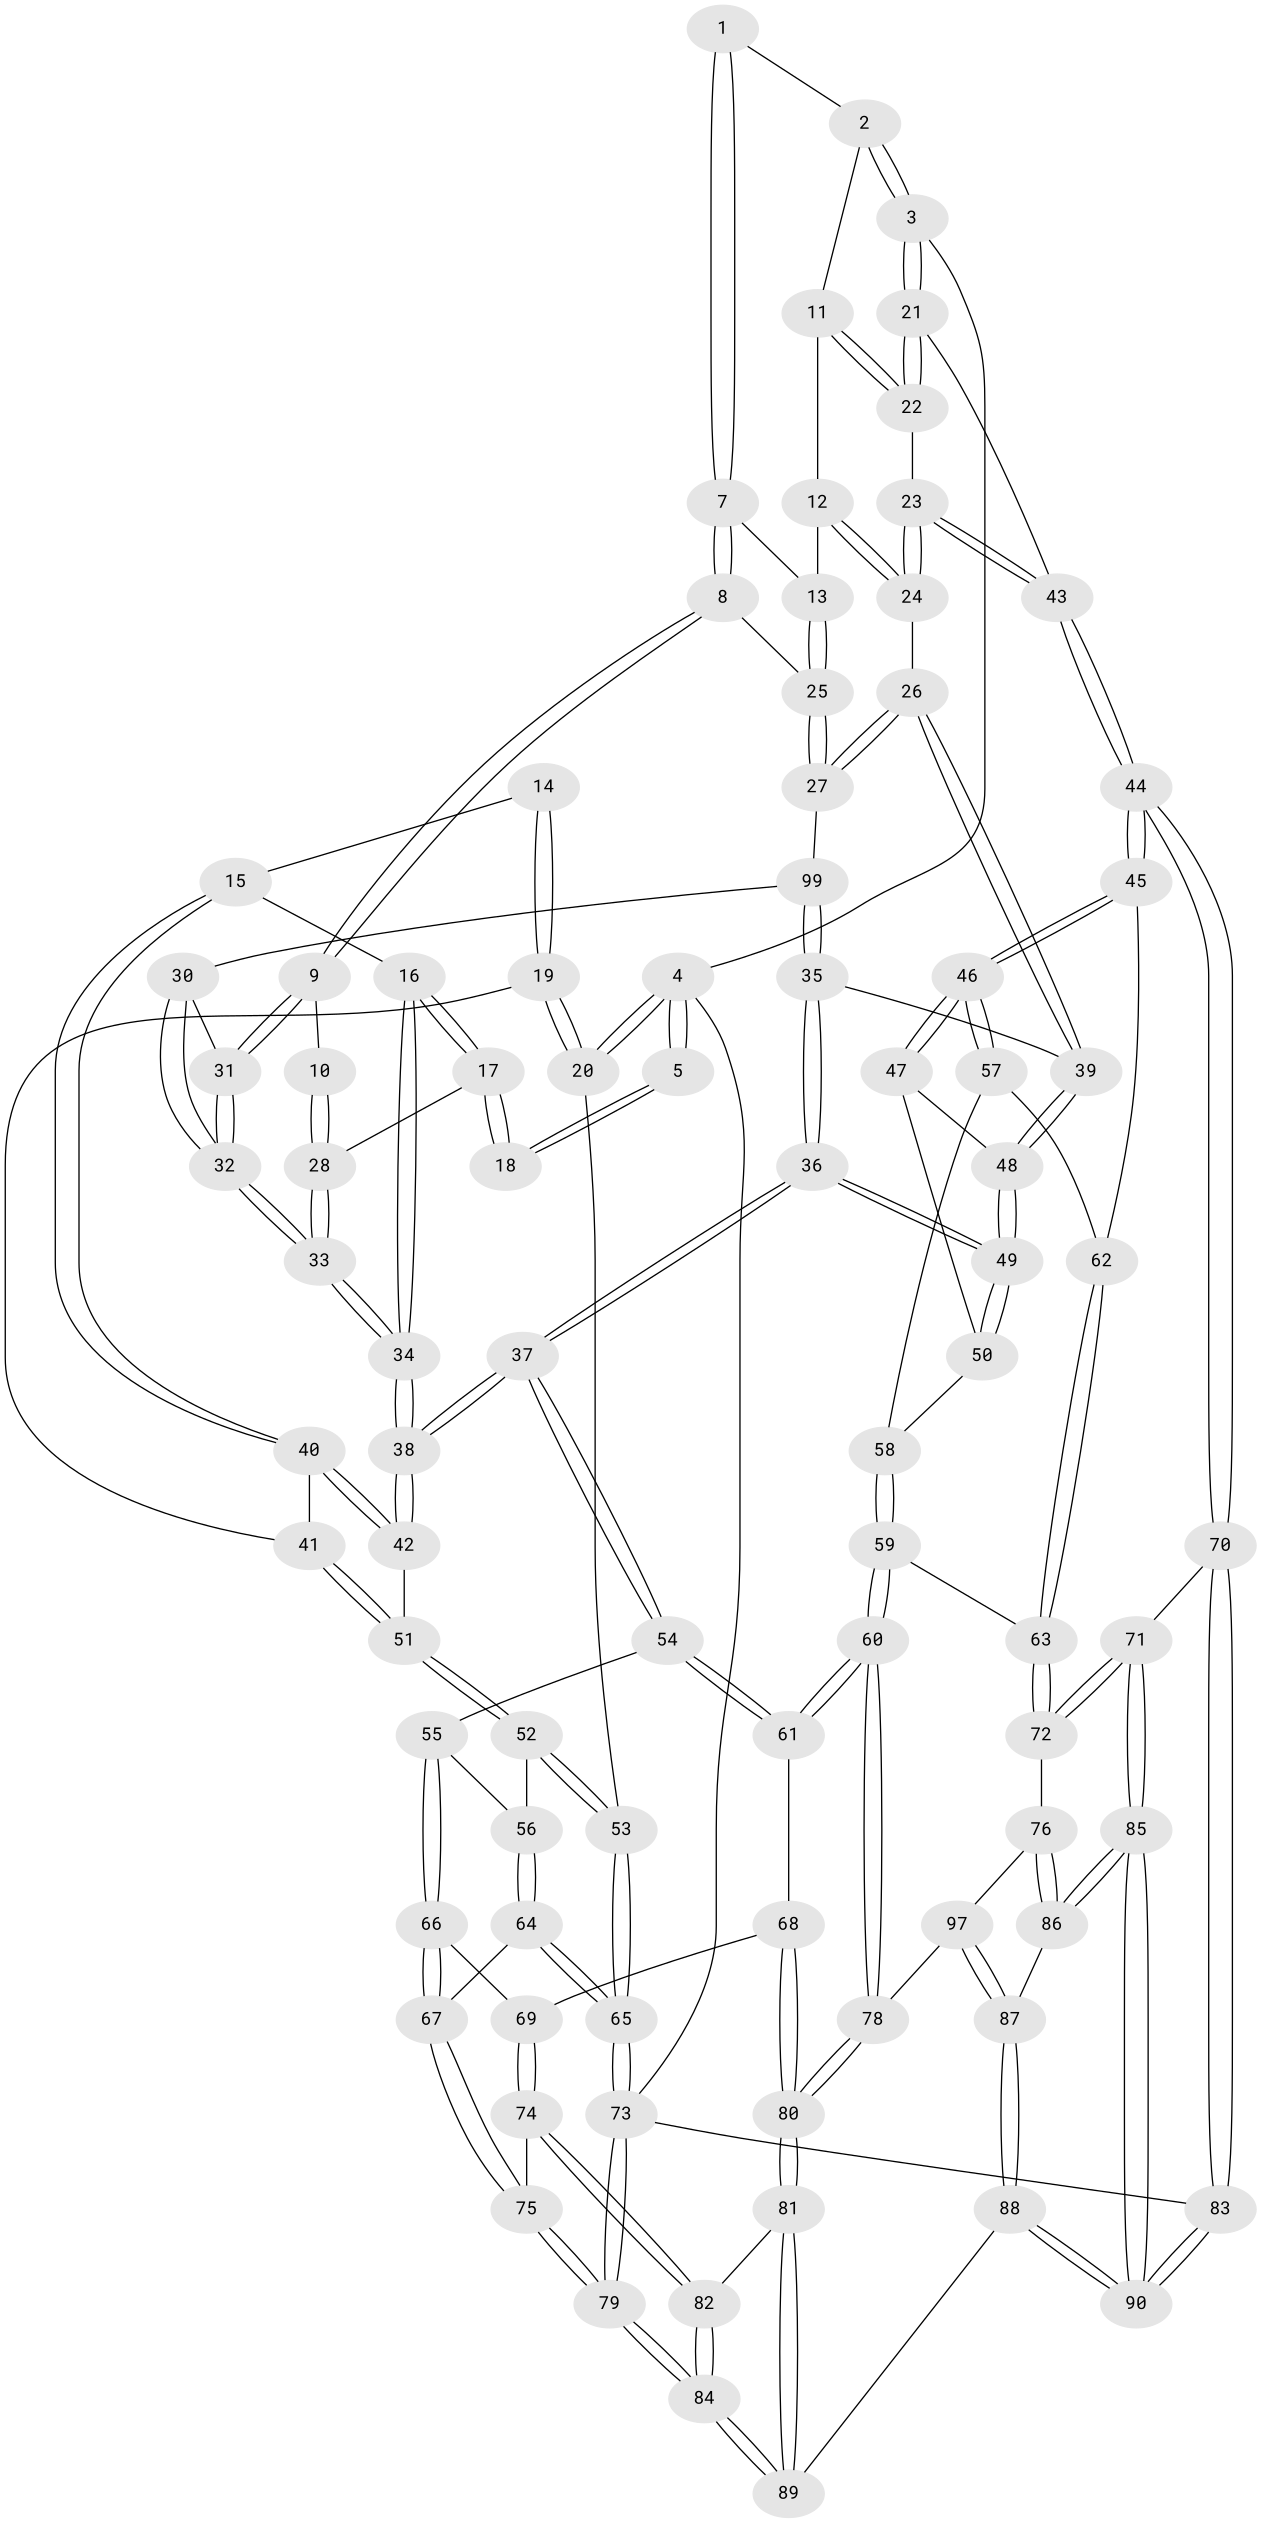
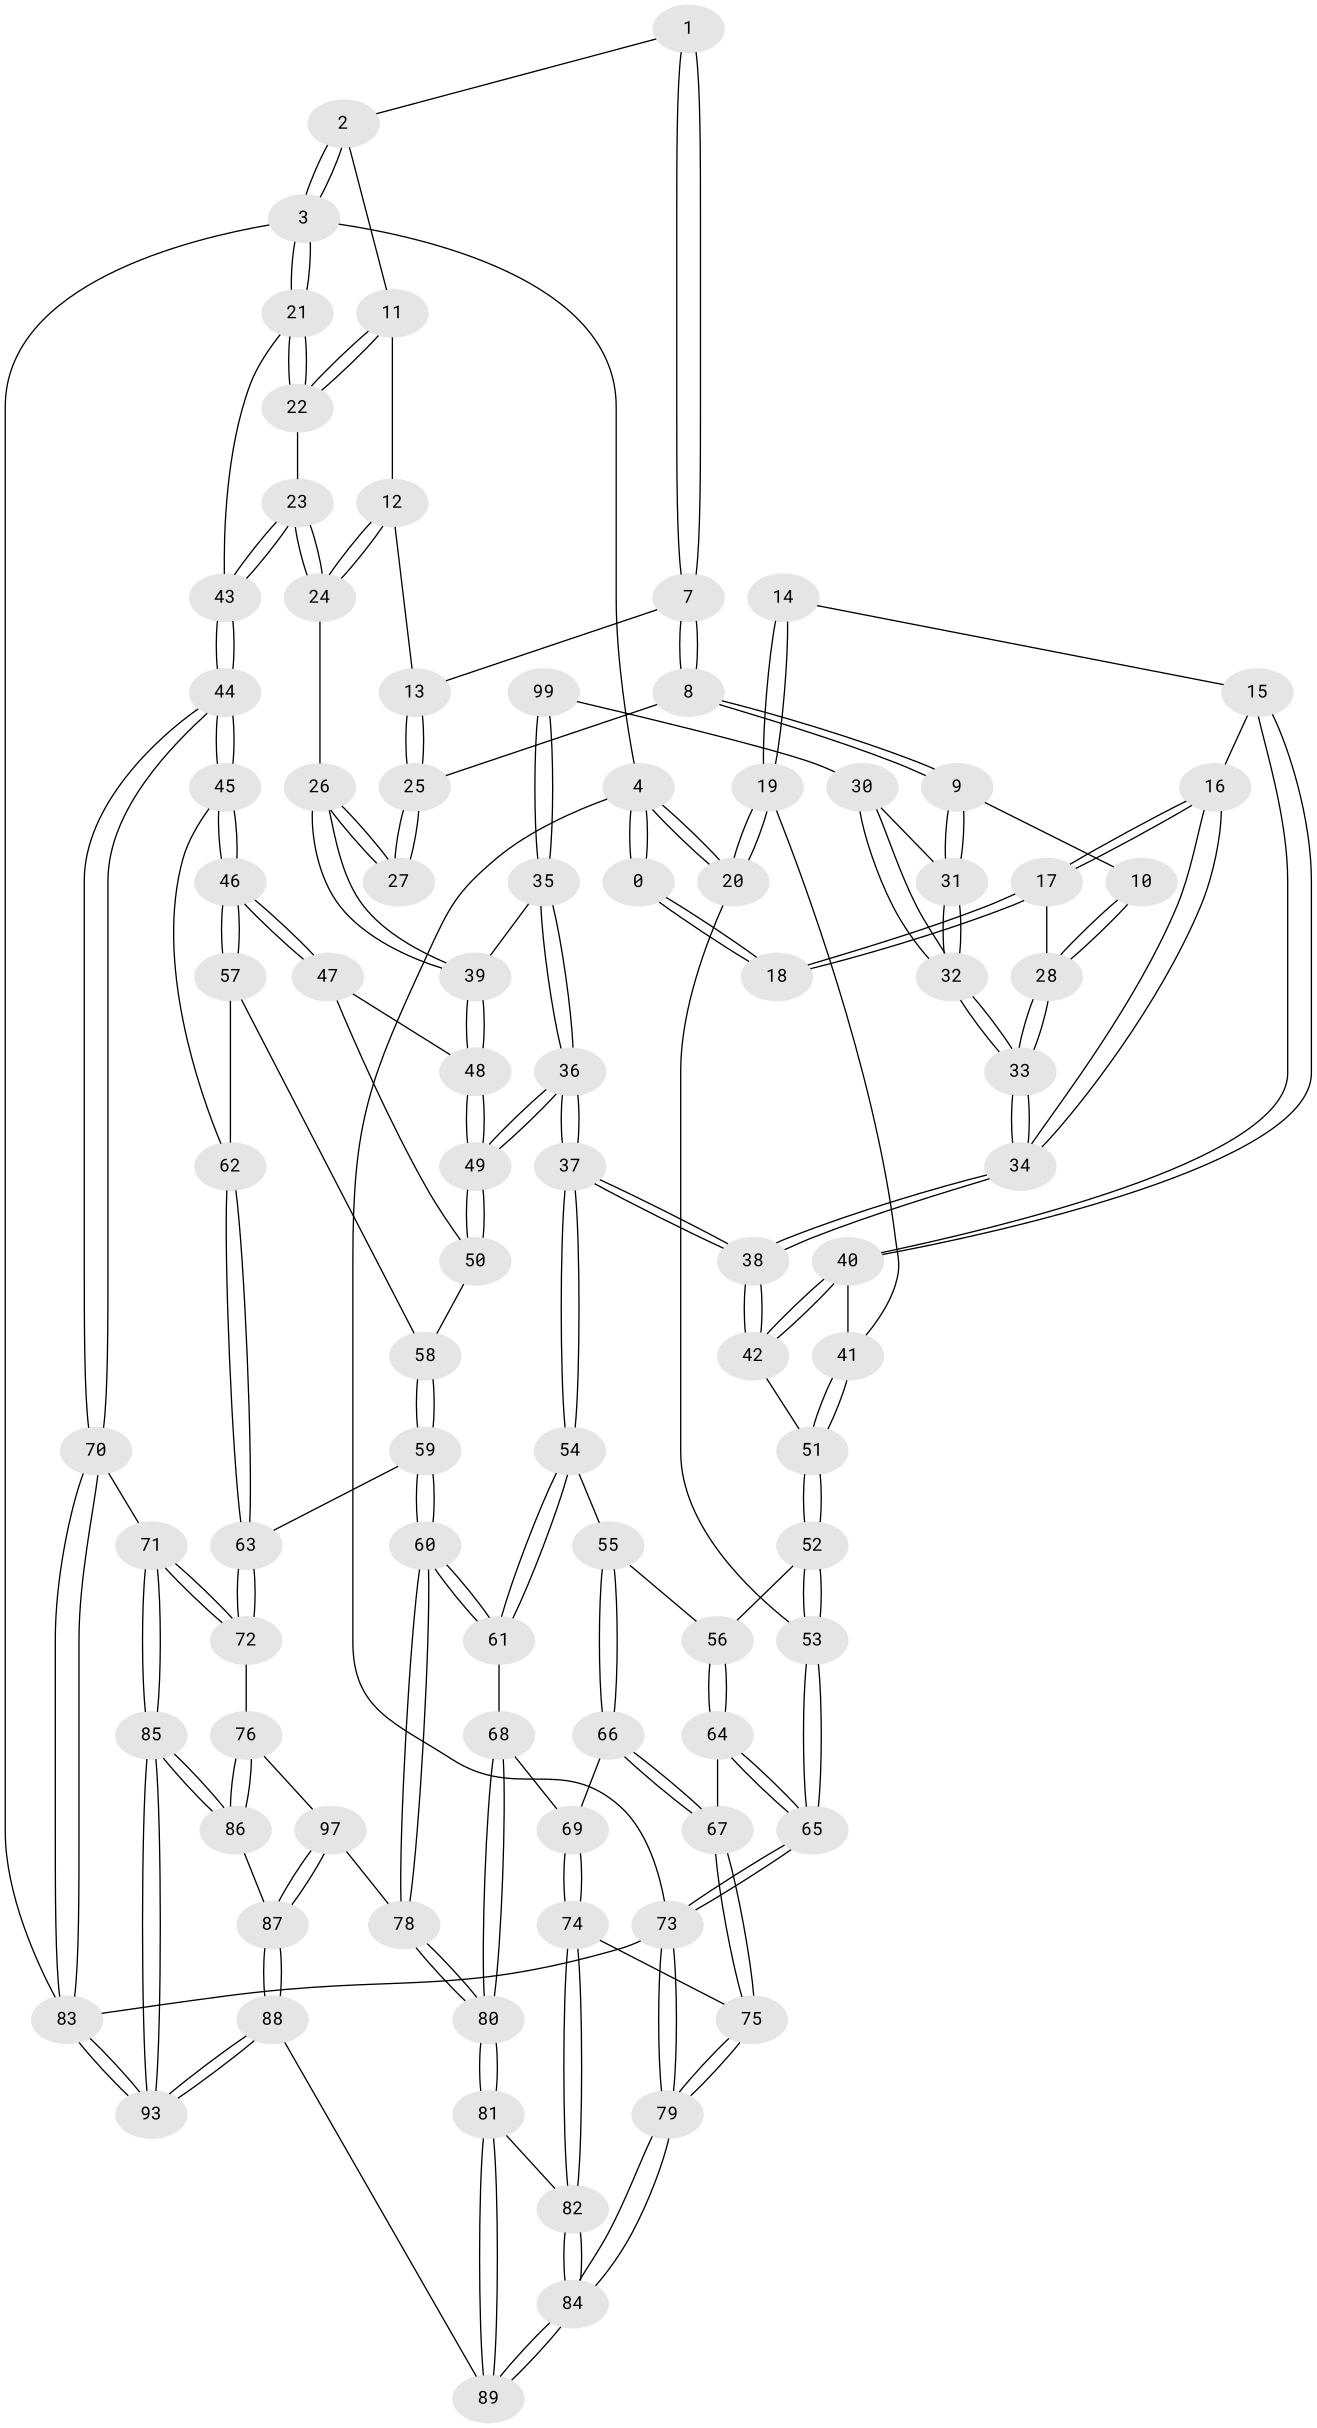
edge "27" -- "99": removed
edge "3" -- "83": added
node "5": label "5" -> "0"
node "90": label "90" -> "93"
